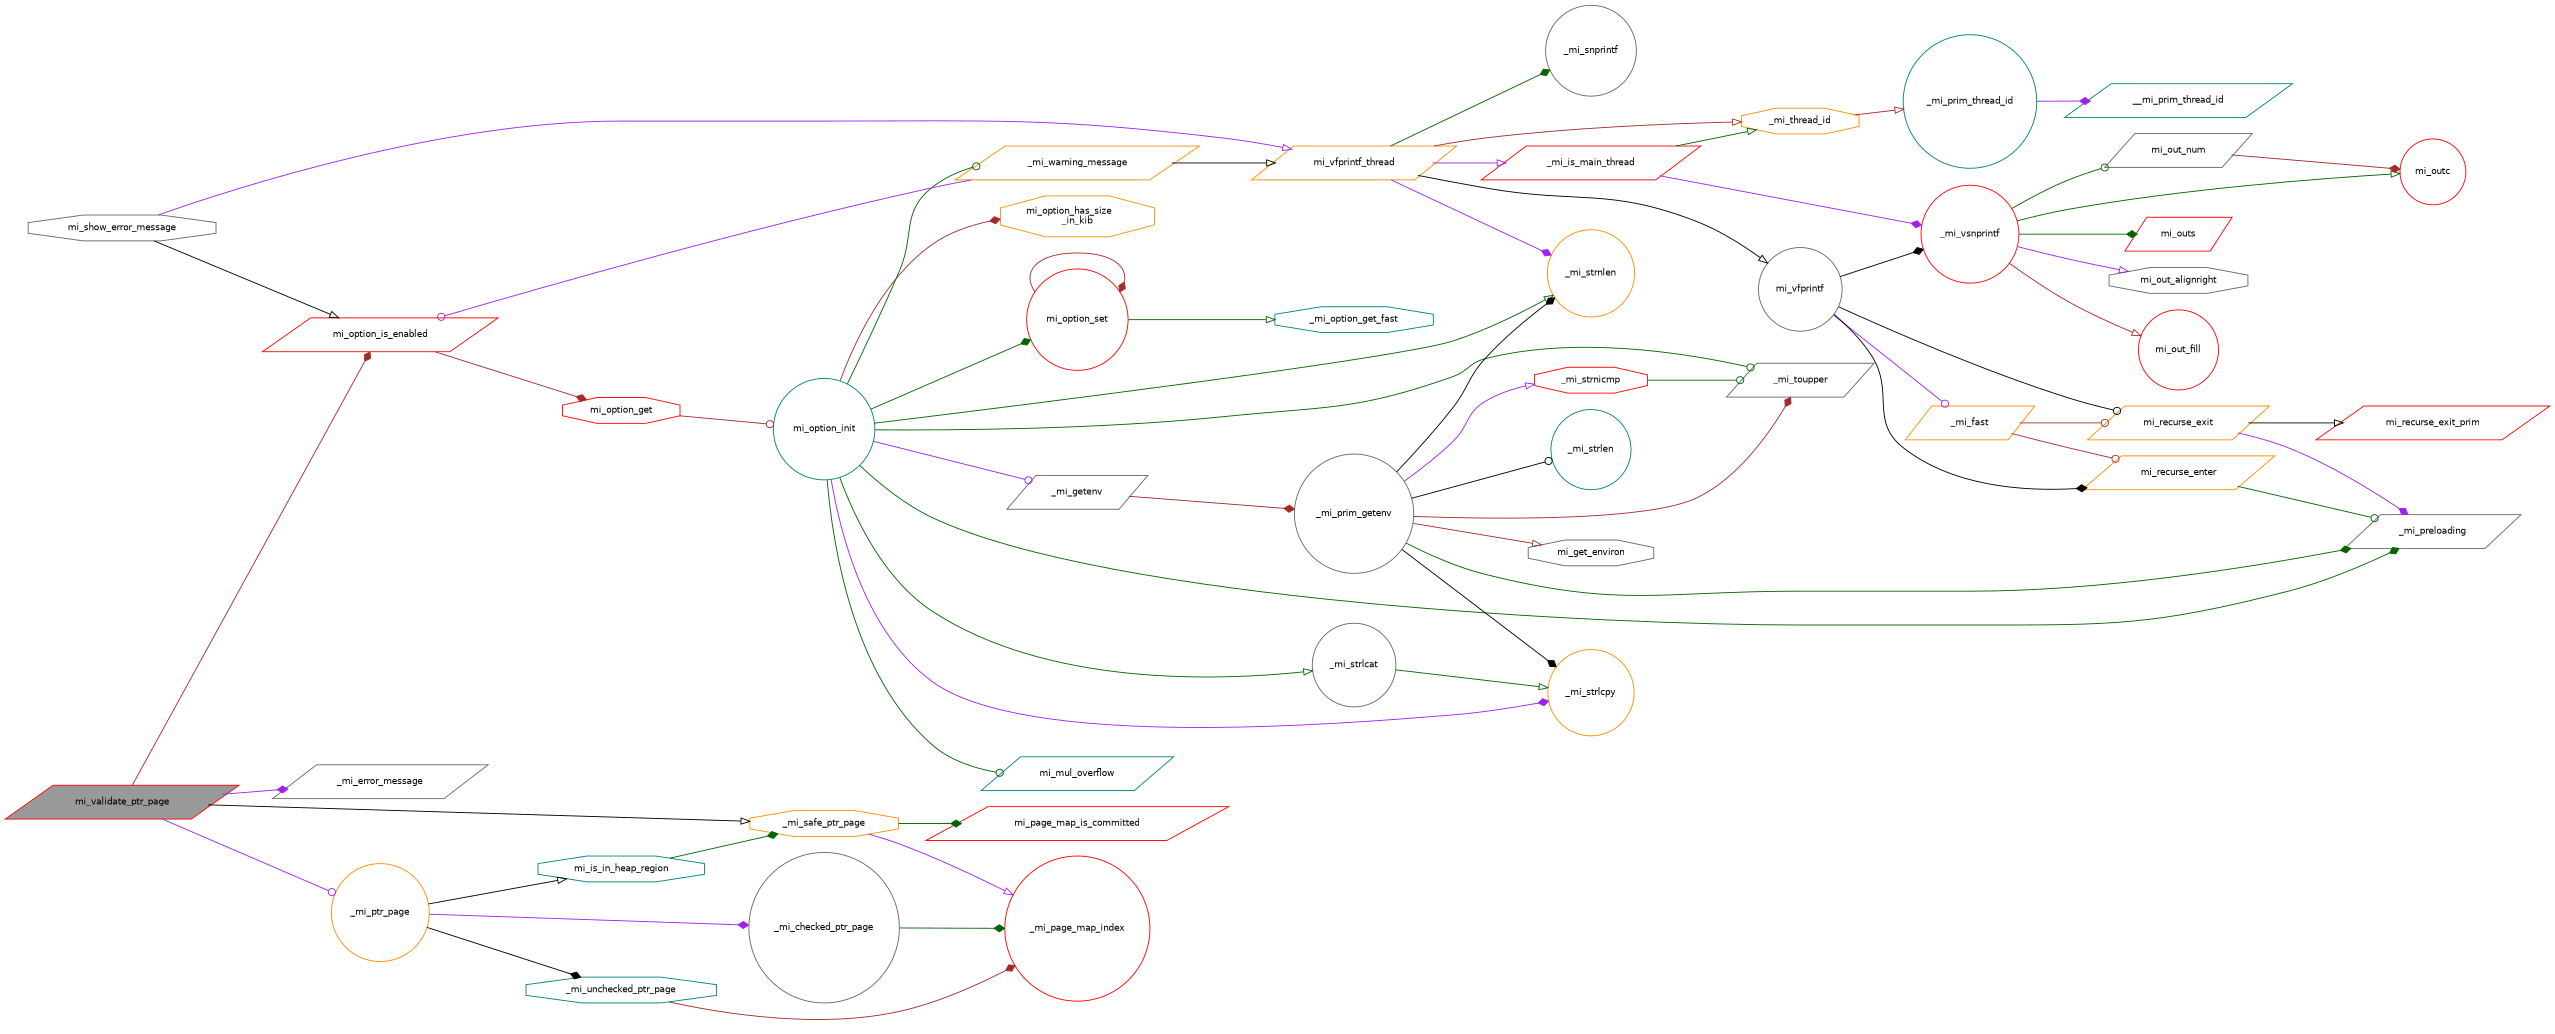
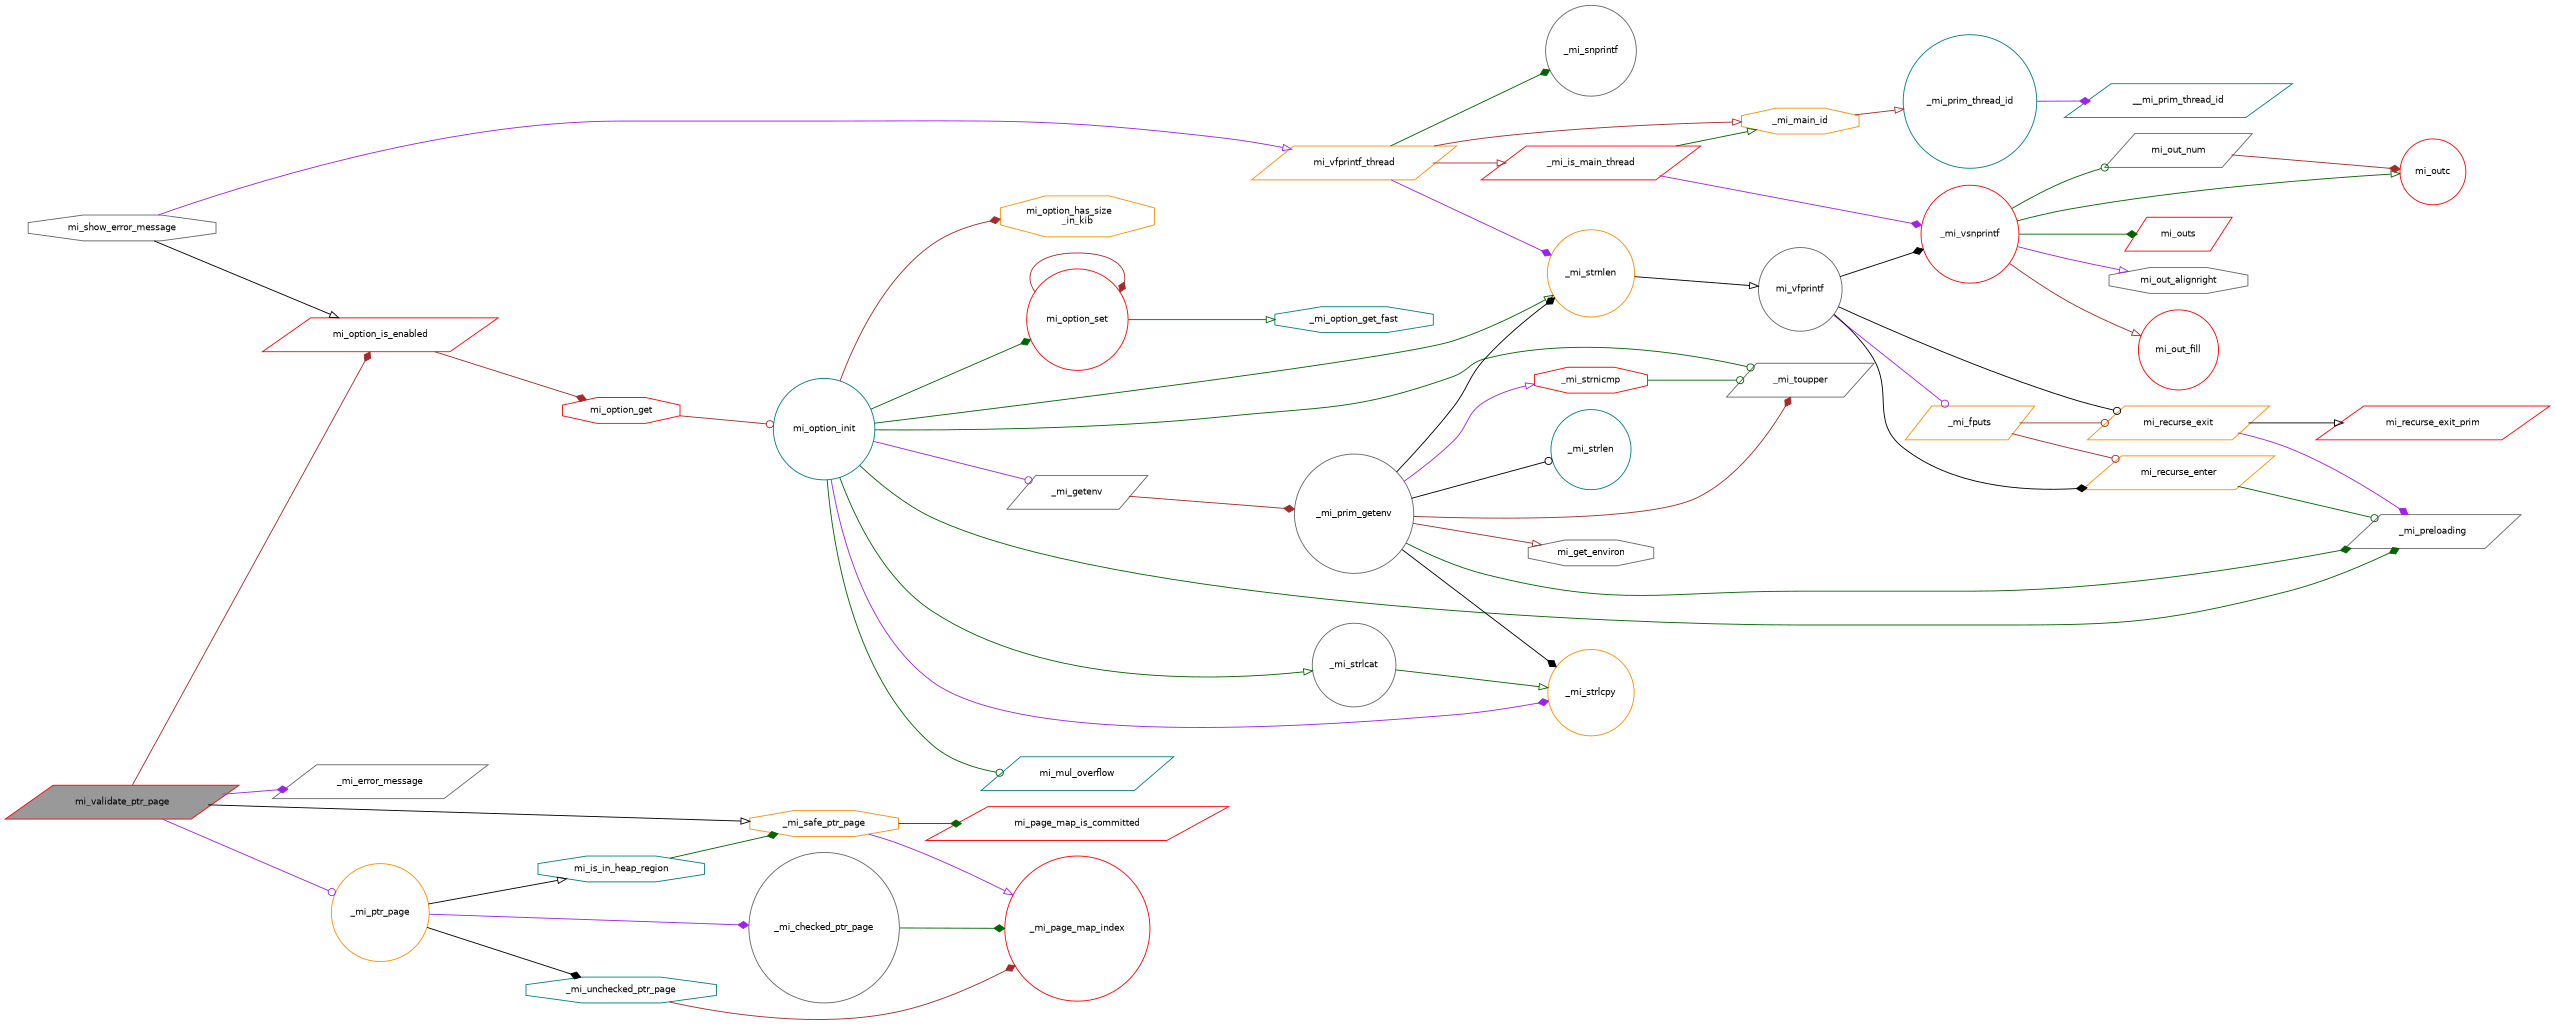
node "_mi_thread_id": label "_mi_thread_id" -> "_mi_main_id"
node "_mi_warning_message": removed
edge "mi_vfprintf_thread" -> "_mi_is_main_thread": color purple -> brown
edge "mi_vfprintf_thread" -> "mi_vfprintf": now "_mi_strnlen" -> "mi_vfprintf"
node "_mi_fast": label "_mi_fast" -> "_mi_fputs"
